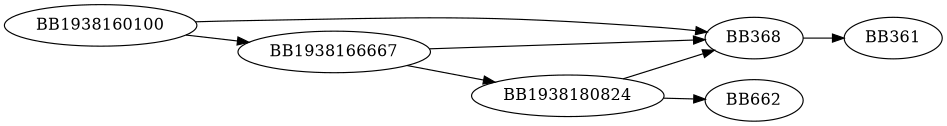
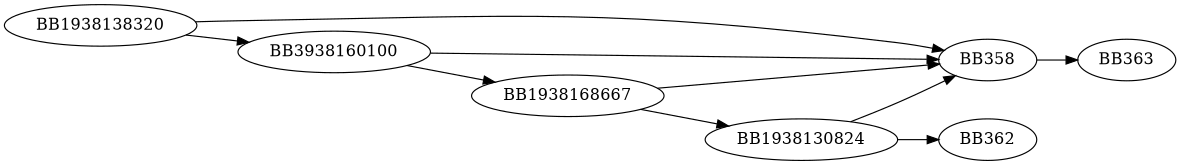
node "BB1938160100": label "BB1938160100" -> "BB3938160100"
node "BB1938138320": added
node "BB368": label "BB368" -> "BB358"
node "BB361": label "BB361" -> "BB363"
node "BB1938166667": label "BB1938166667" -> "BB1938168667"
node "BB1938180824": label "BB1938180824" -> "BB1938130824"
node "BB662": label "BB662" -> "BB362"
